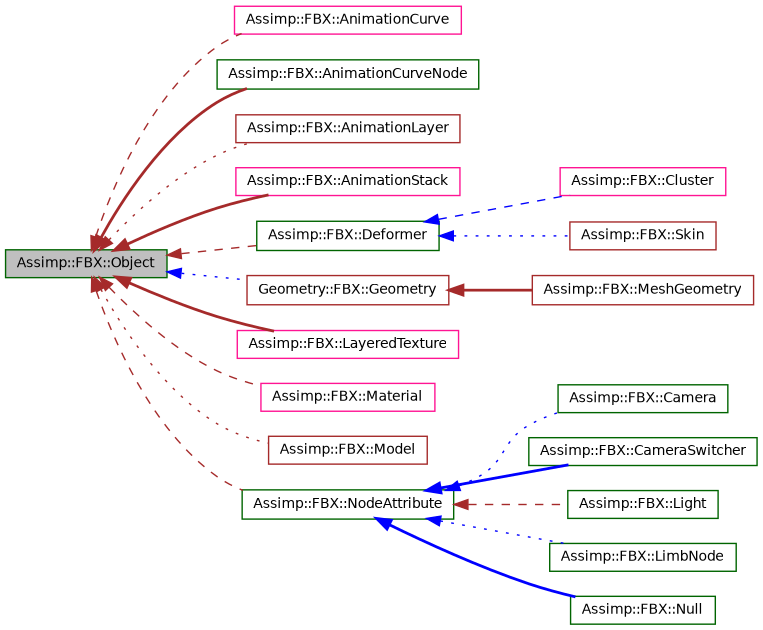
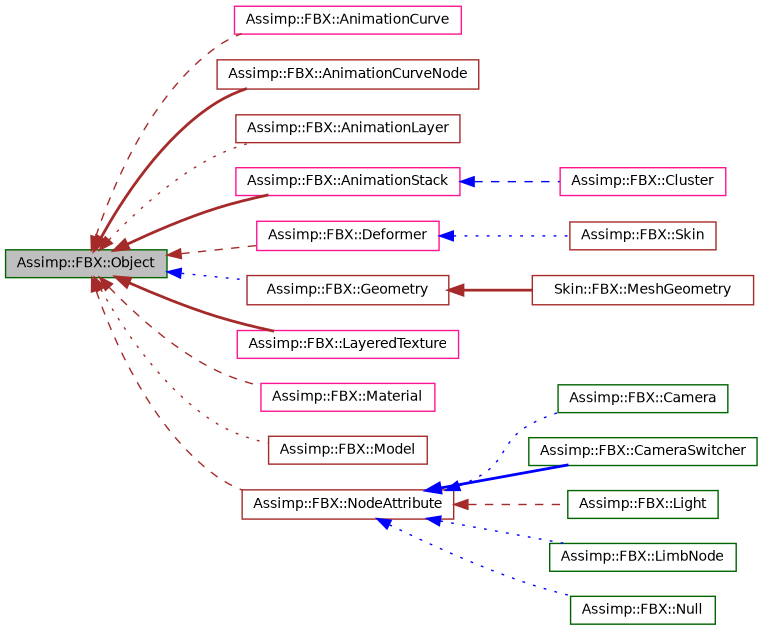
node "Assimp::FBX::AnimationCurveNode": color darkgreen -> brown
edge "Assimp::FBX::Cluster" -> "Assimp::FBX::Deformer": now "Assimp::FBX::Cluster" -> "Assimp::FBX::AnimationStack"
node "Assimp::FBX::Deformer": color darkgreen -> deeppink
node "Geometry::FBX::Geometry": label "Geometry::FBX::Geometry" -> "Assimp::FBX::Geometry"
node "Assimp::FBX::MeshGeometry": label "Assimp::FBX::MeshGeometry" -> "Skin::FBX::MeshGeometry"
node "Assimp::FBX::NodeAttribute": color darkgreen -> brown
edge "Assimp::FBX::Null" -> "Assimp::FBX::NodeAttribute": style bold -> dotted
